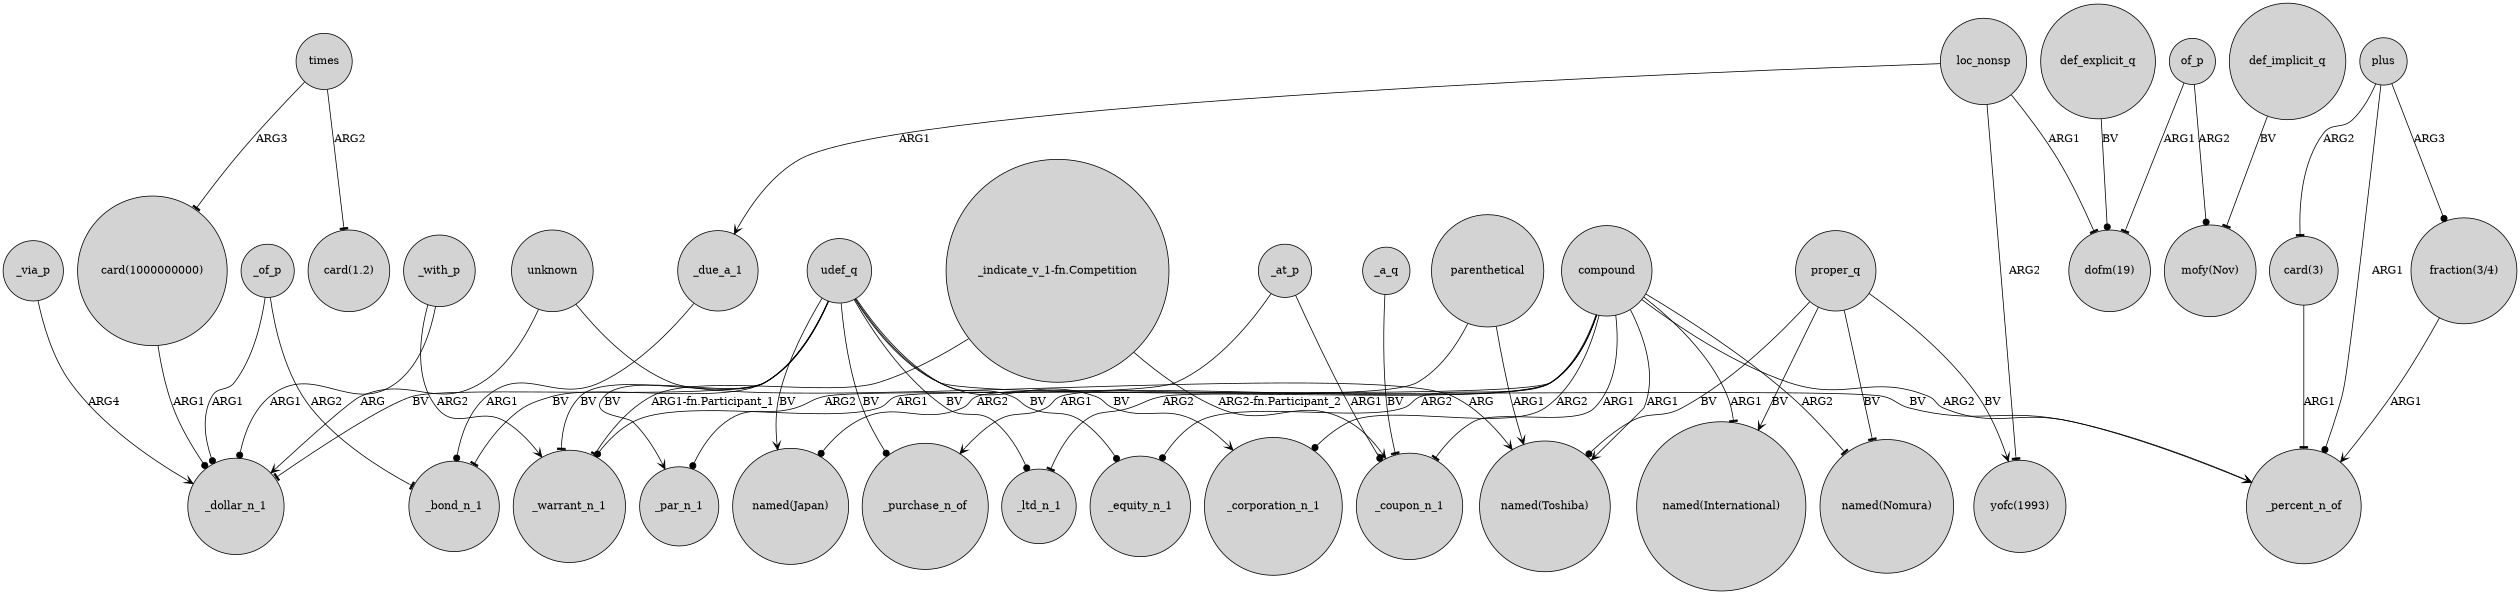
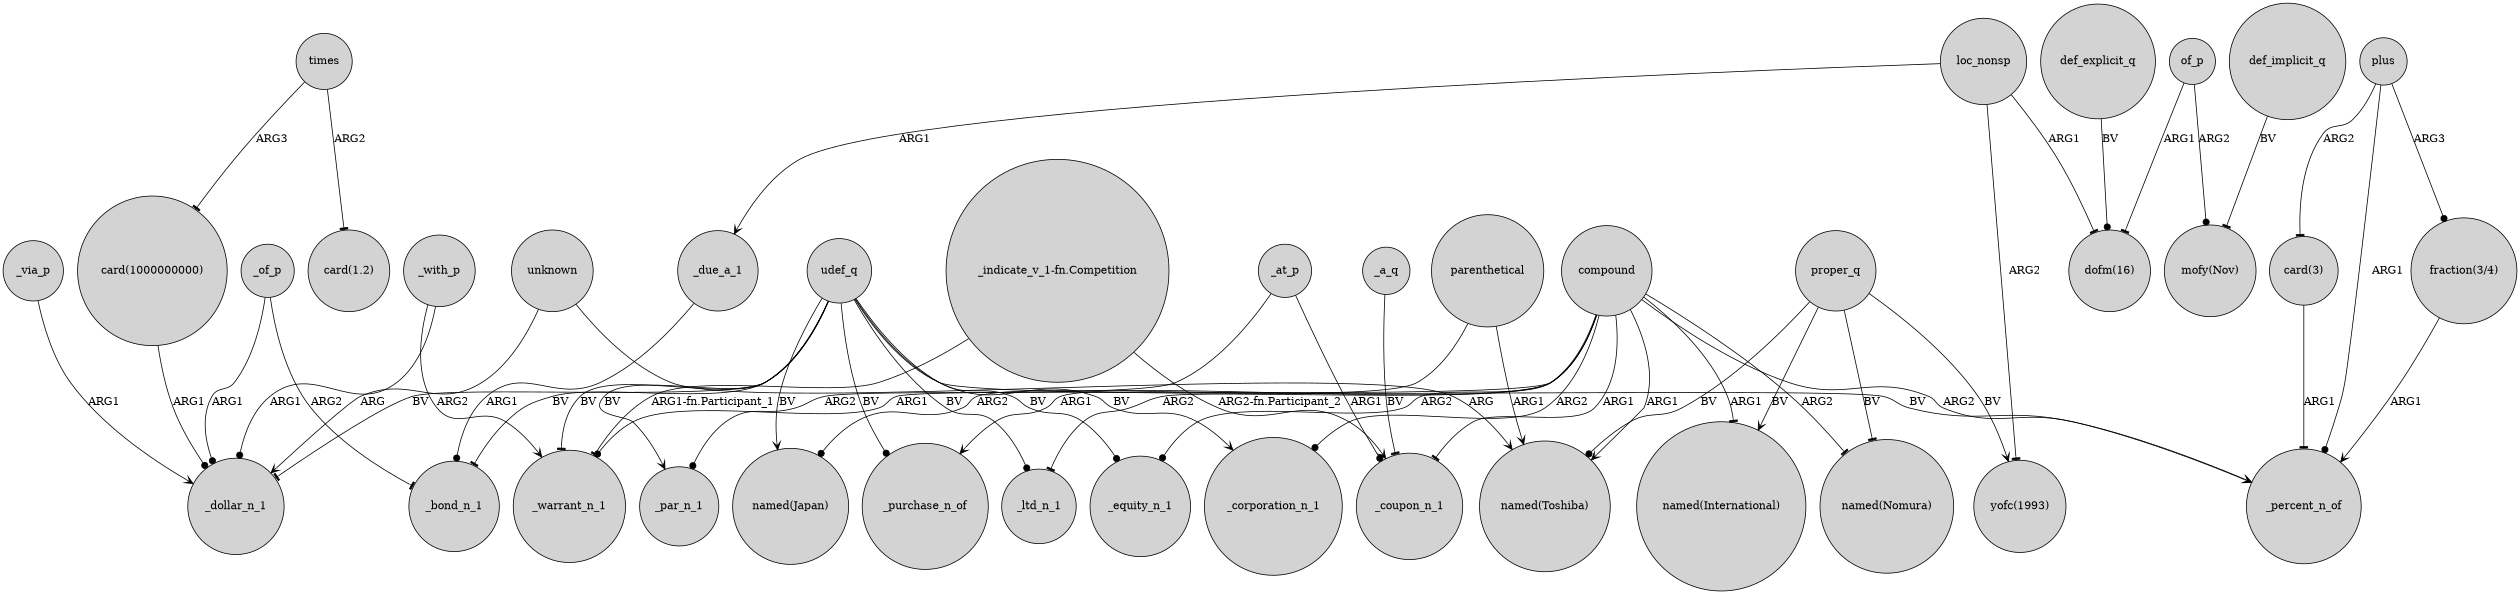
node "dofm(19)": label "dofm(19)" -> "dofm(16)"
edge "_via_p" -> "_dollar_n_1": label "ARG4" -> "ARG1"
